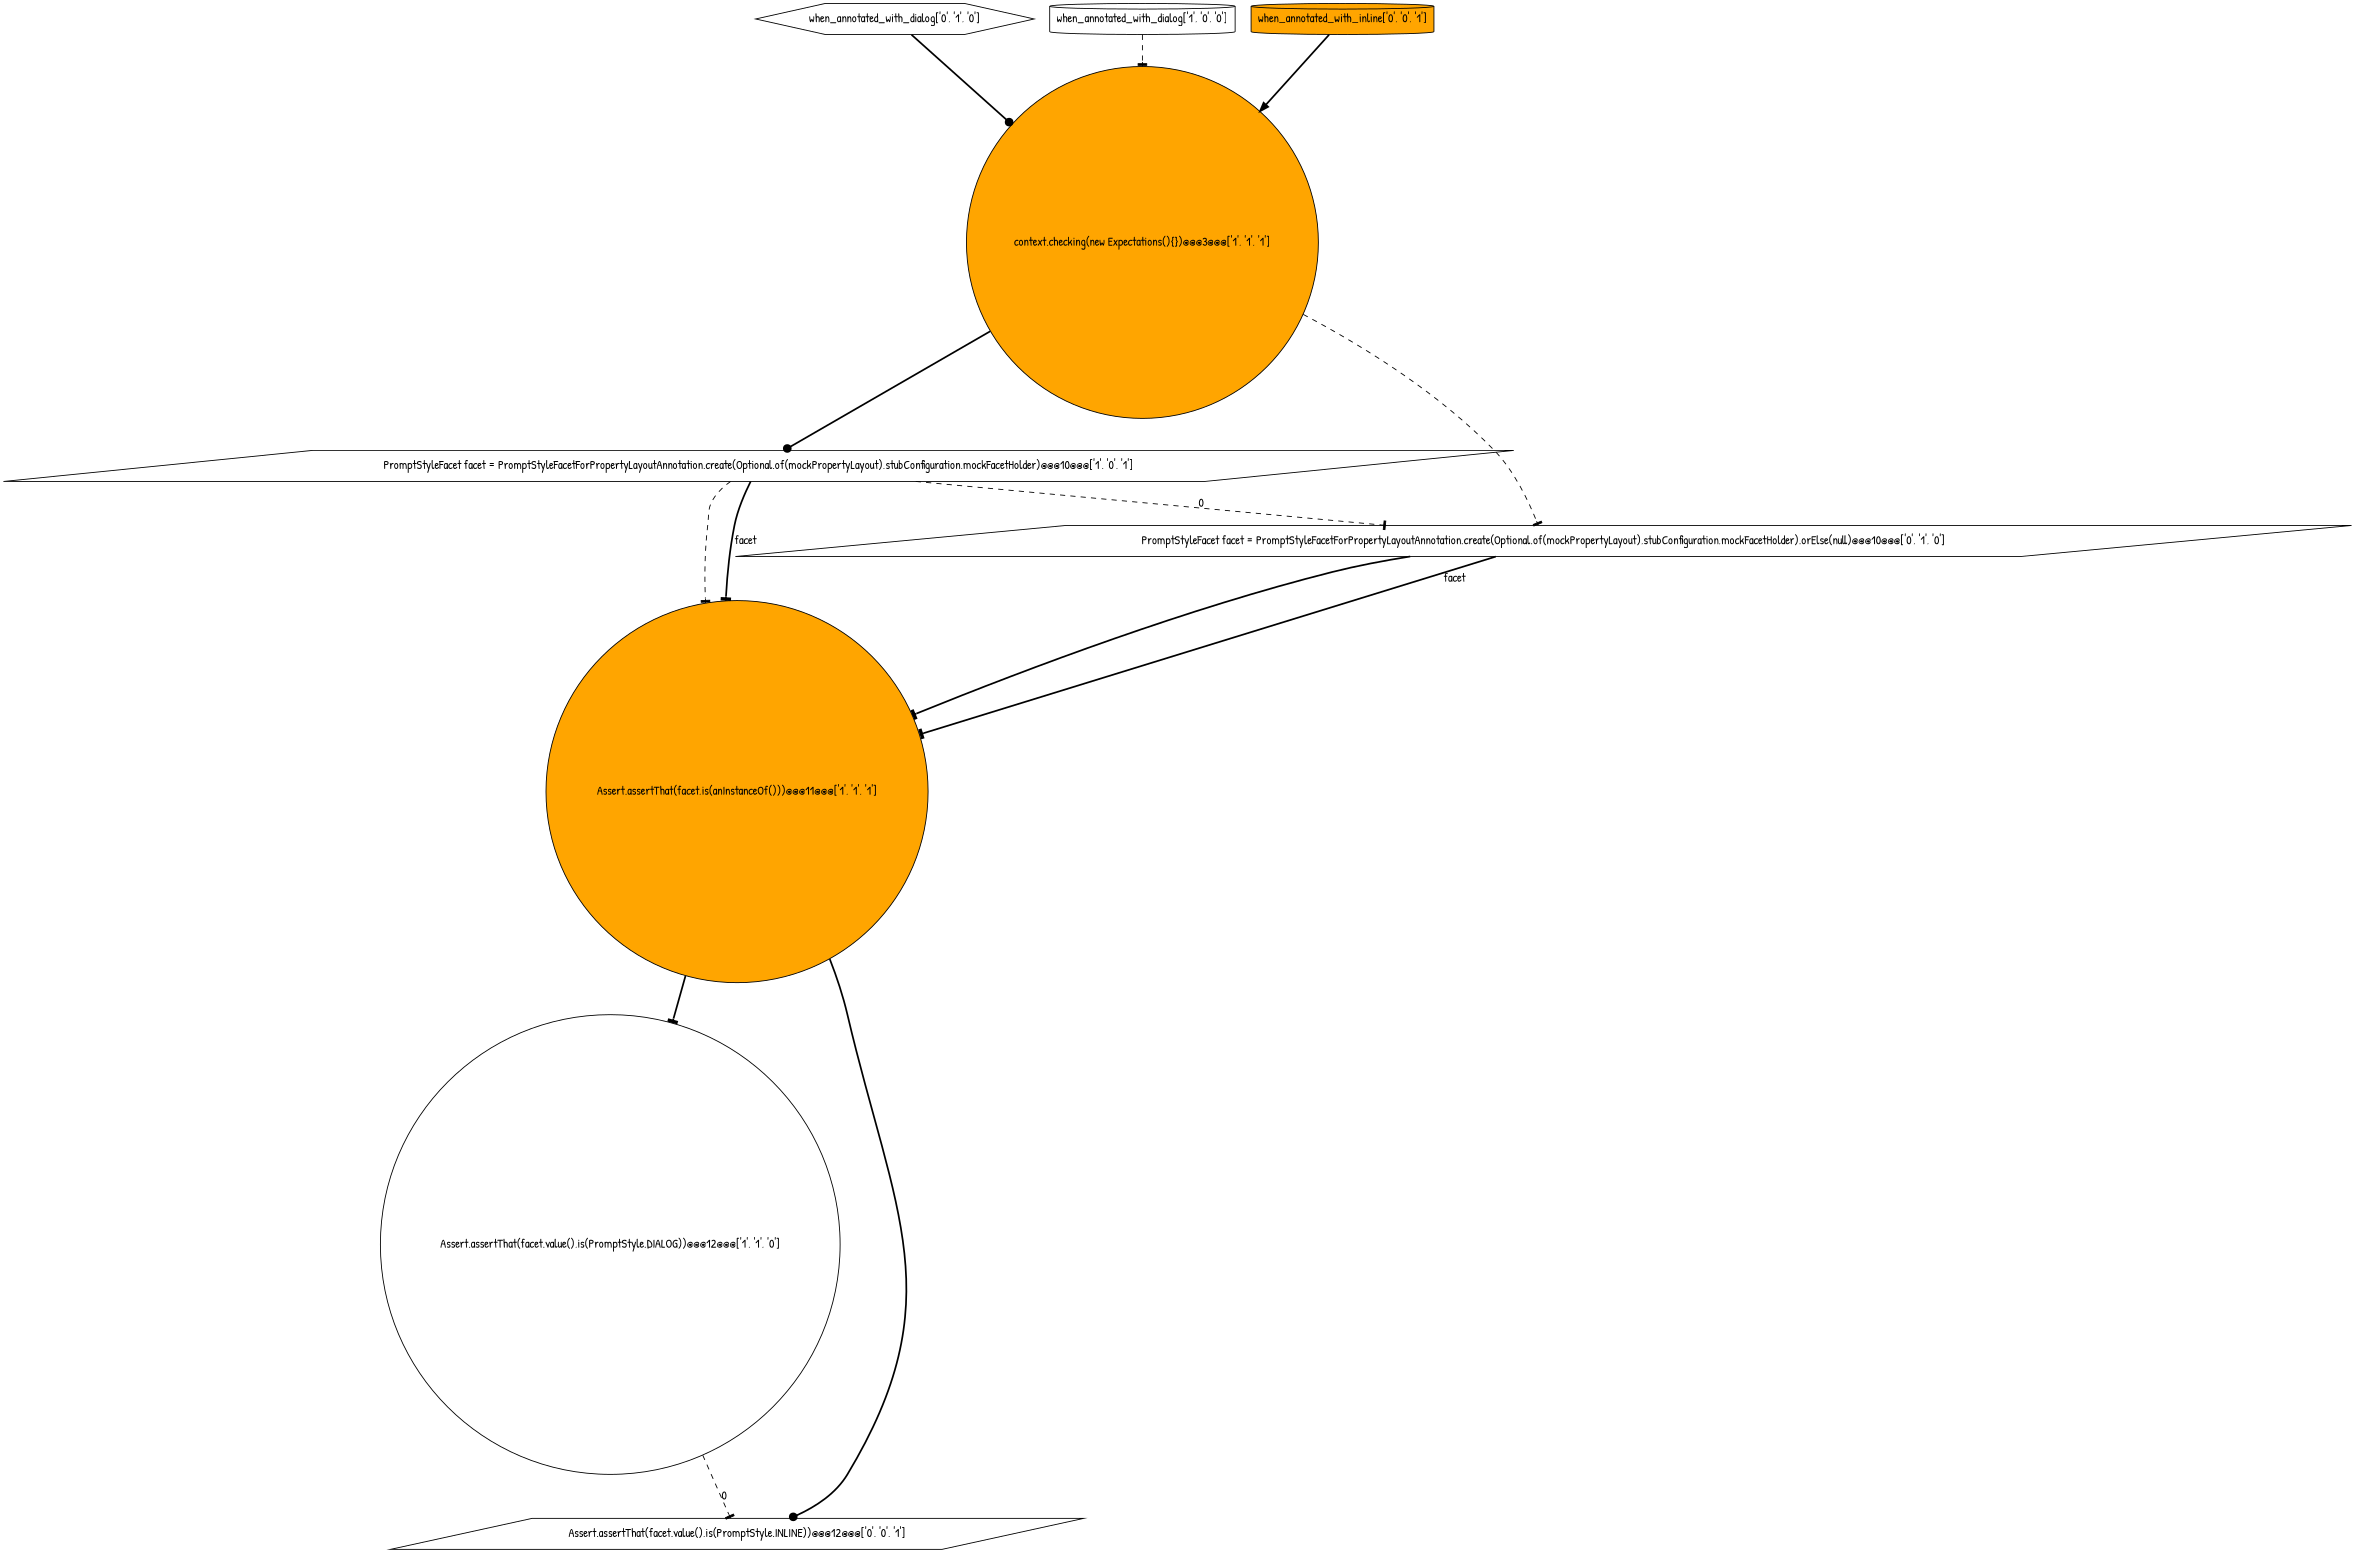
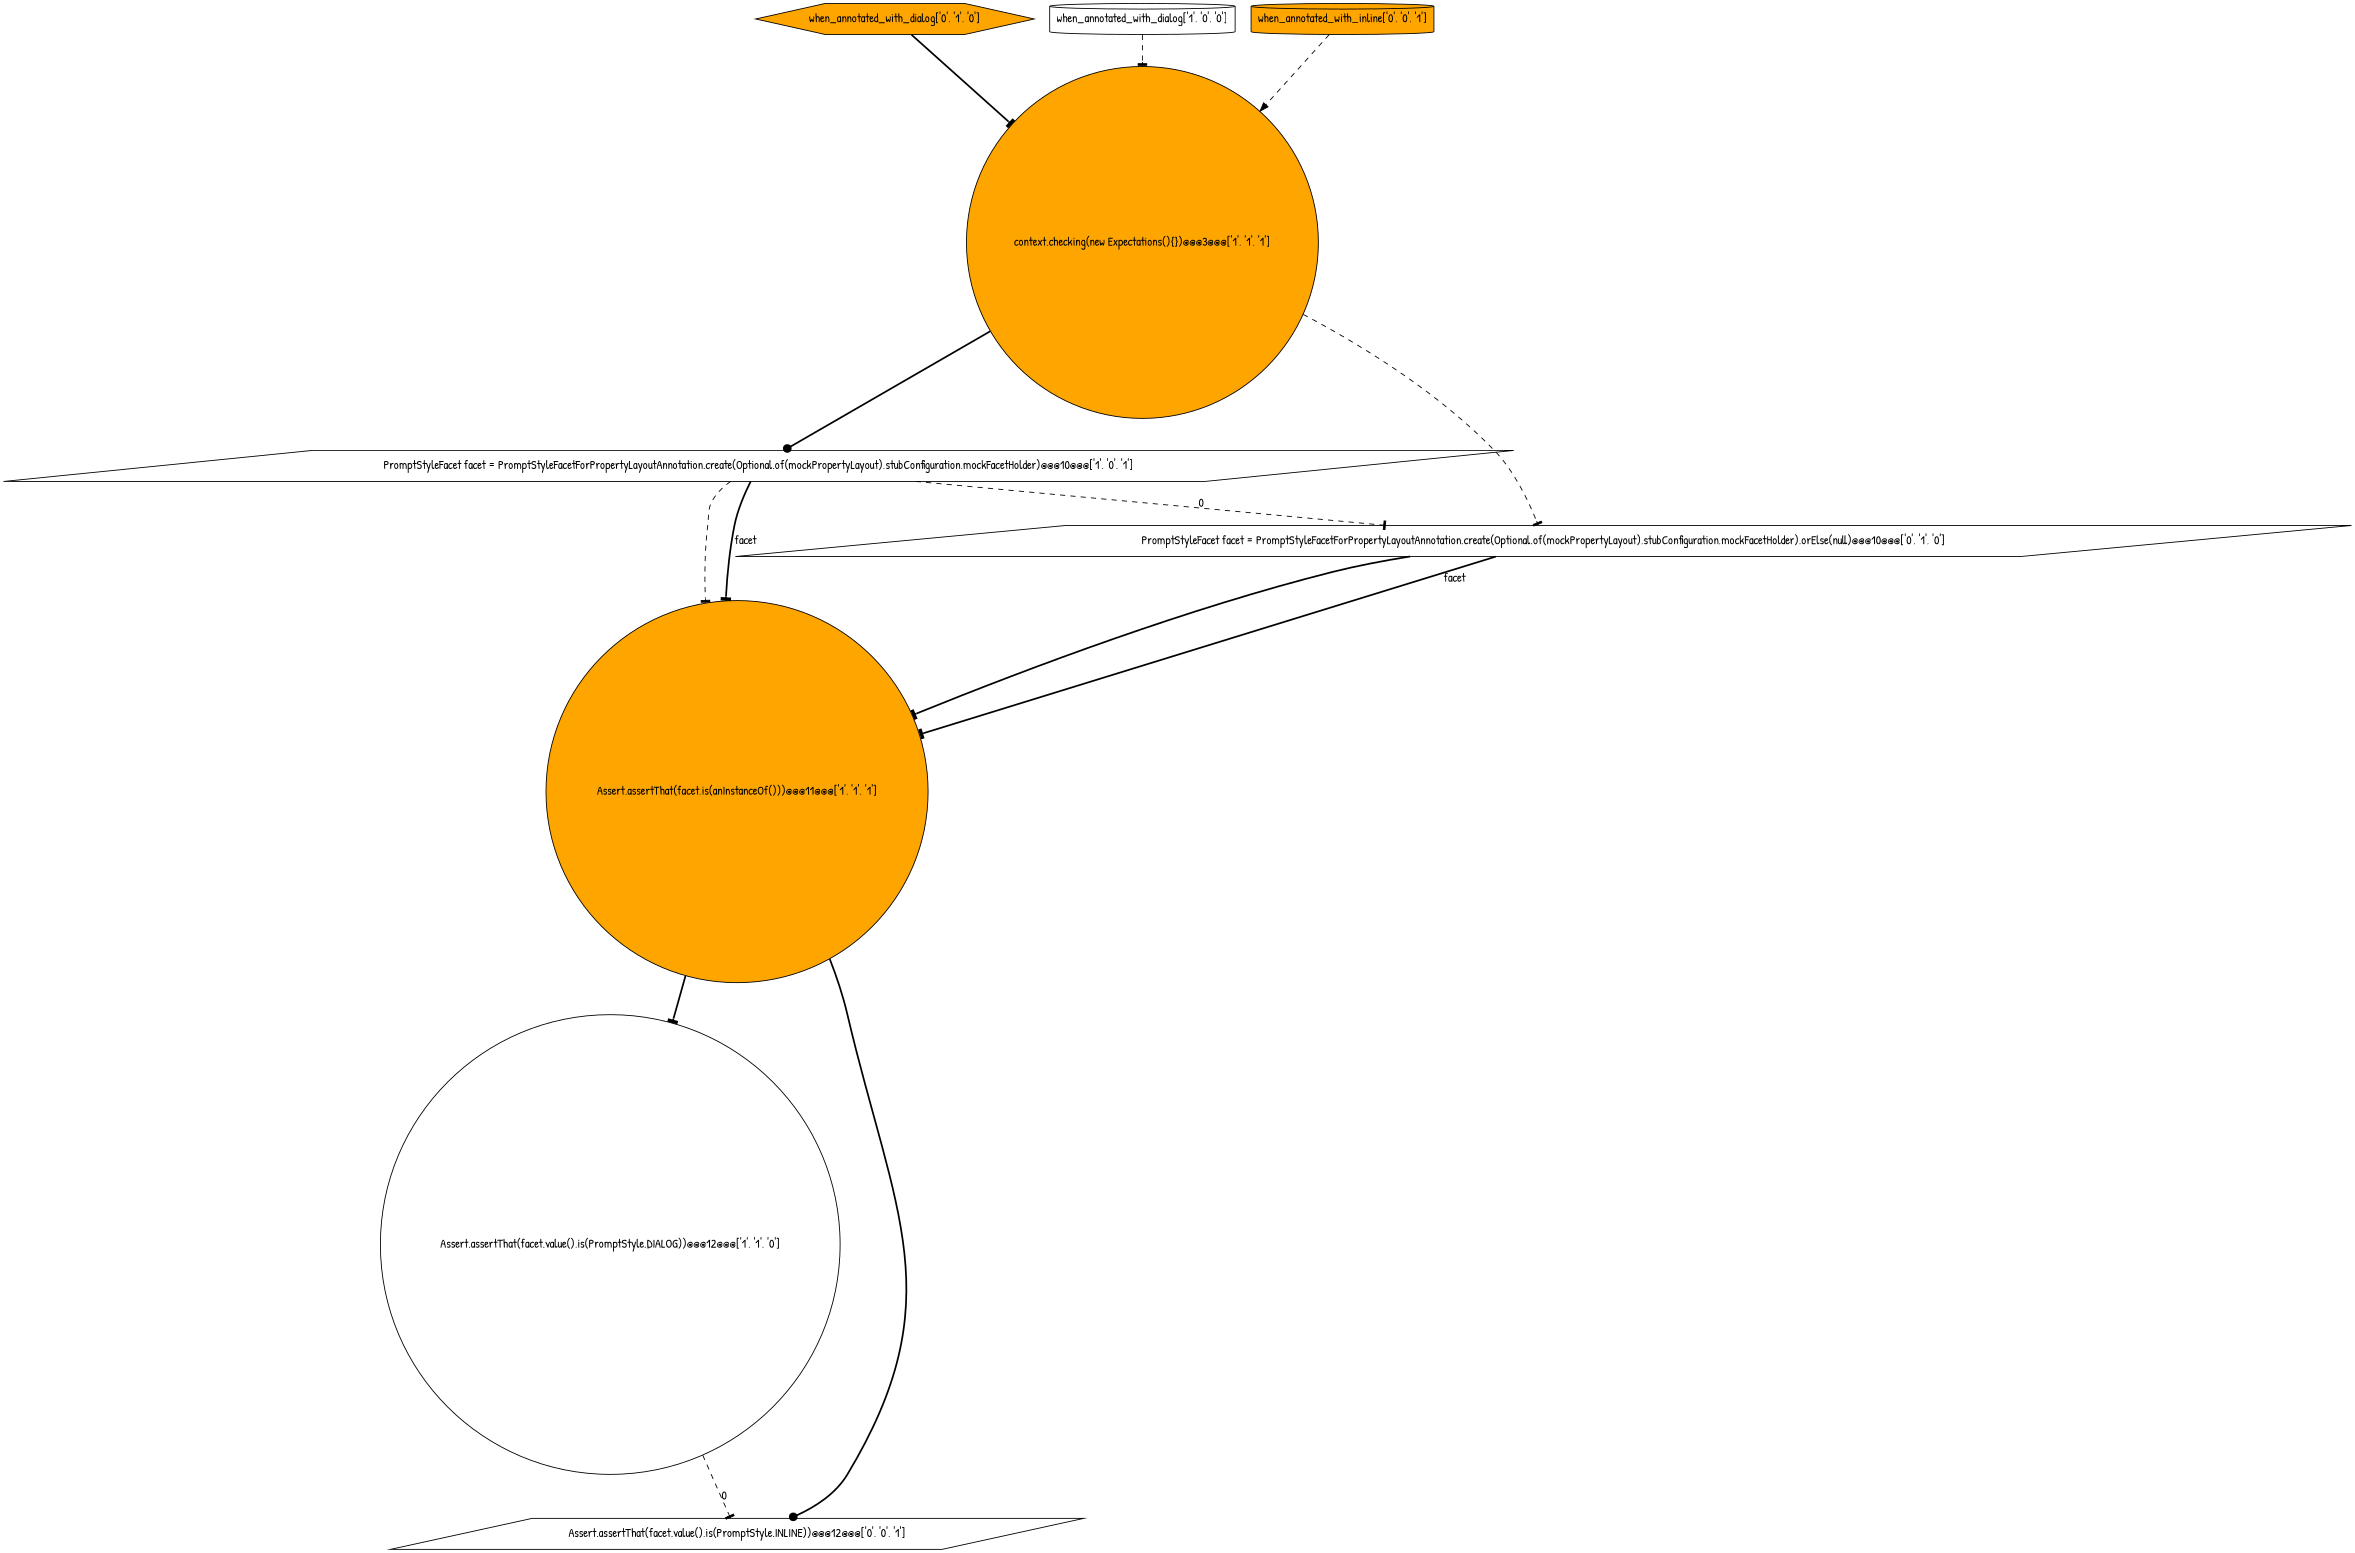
node "when_annotated_with_dialog['0', '1', '0']": fillcolor white -> orange
edge "when_annotated_with_inline['0', '0', '1']" -> "context.checking(new Expectations(){})@@@3@@@['1', '1', '1']": style bold -> dashed
edge "when_annotated_with_dialog['0', '1', '0']" -> "context.checking(new Expectations(){})@@@3@@@['1', '1', '1']": arrowhead dot -> tee
